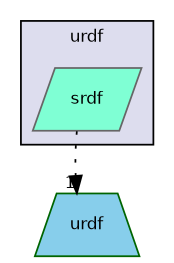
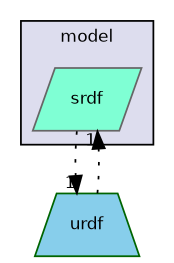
cluster "urdf": label "urdf" -> "model"
edge "urdf" -> "srdf": added
